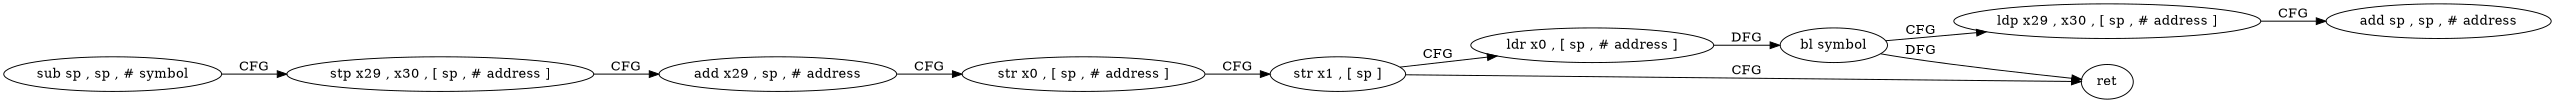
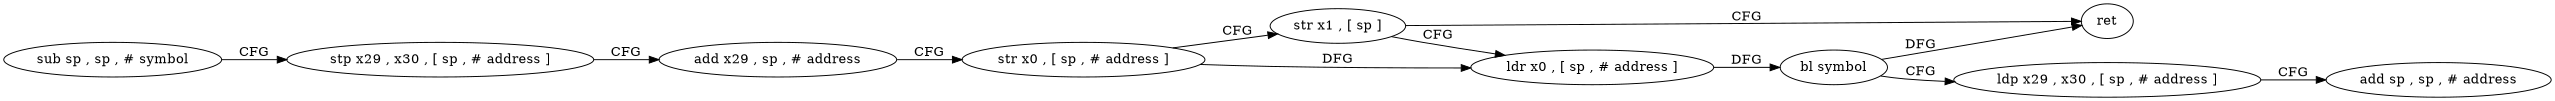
edge "str x0 , [ sp , # address ]" -> "ldr x0 , [ sp , # address ]": added, label "DFG"
